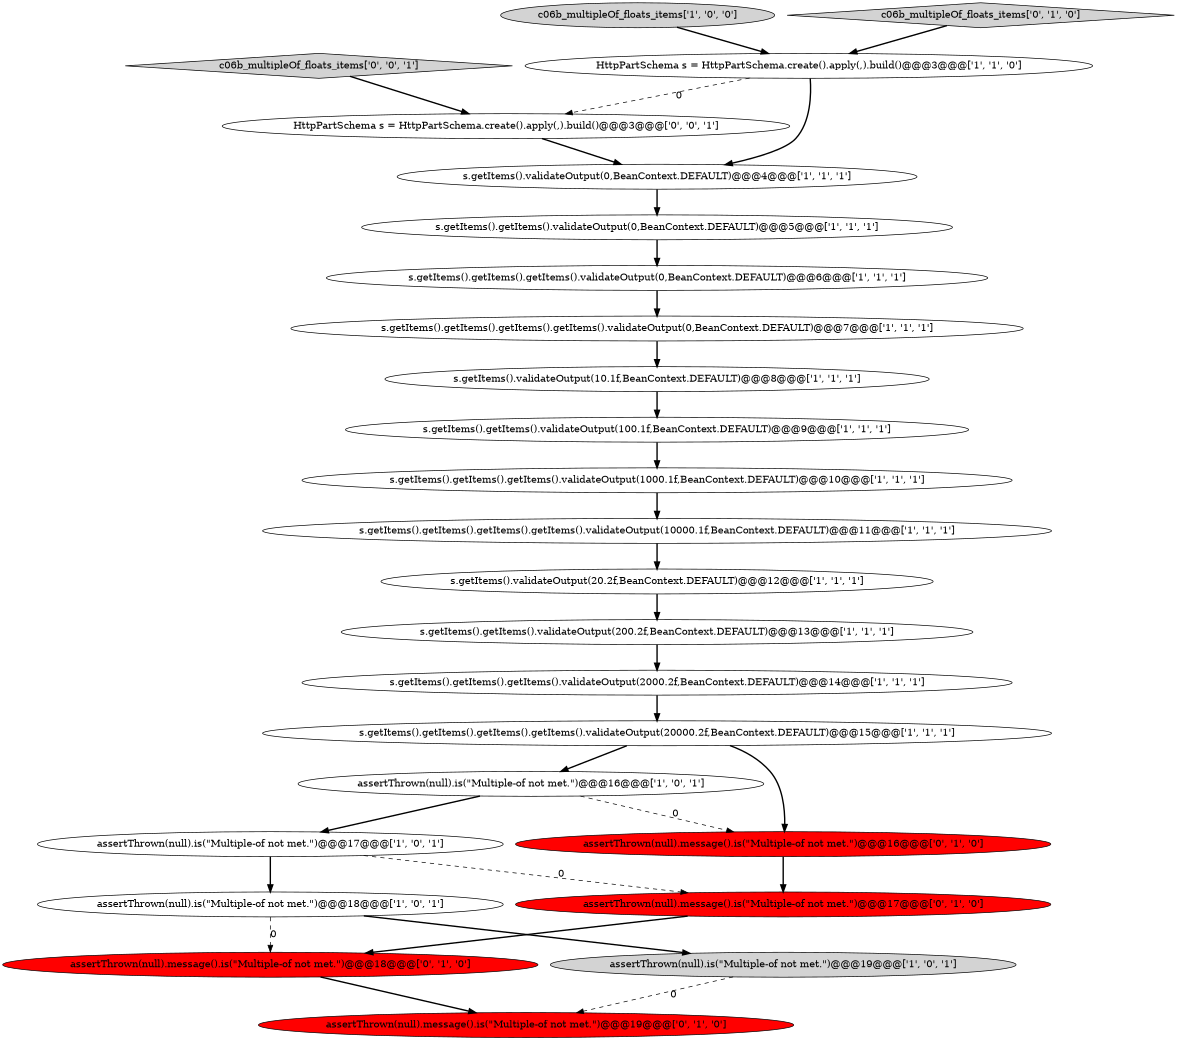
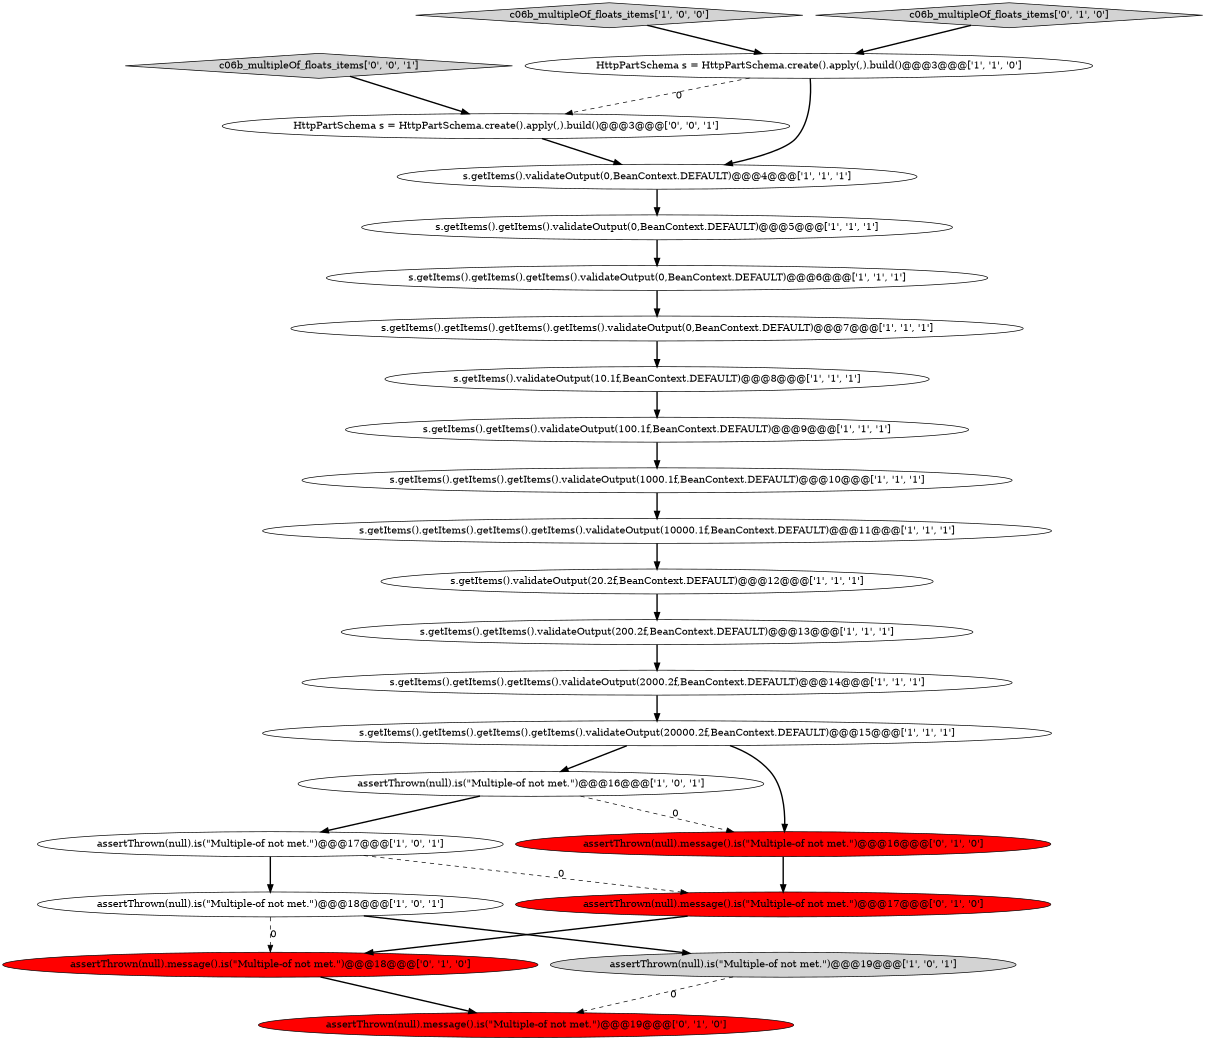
node "c06b_multipleOf_floats_items['1', '0', '0']": shape ellipse -> diamond
